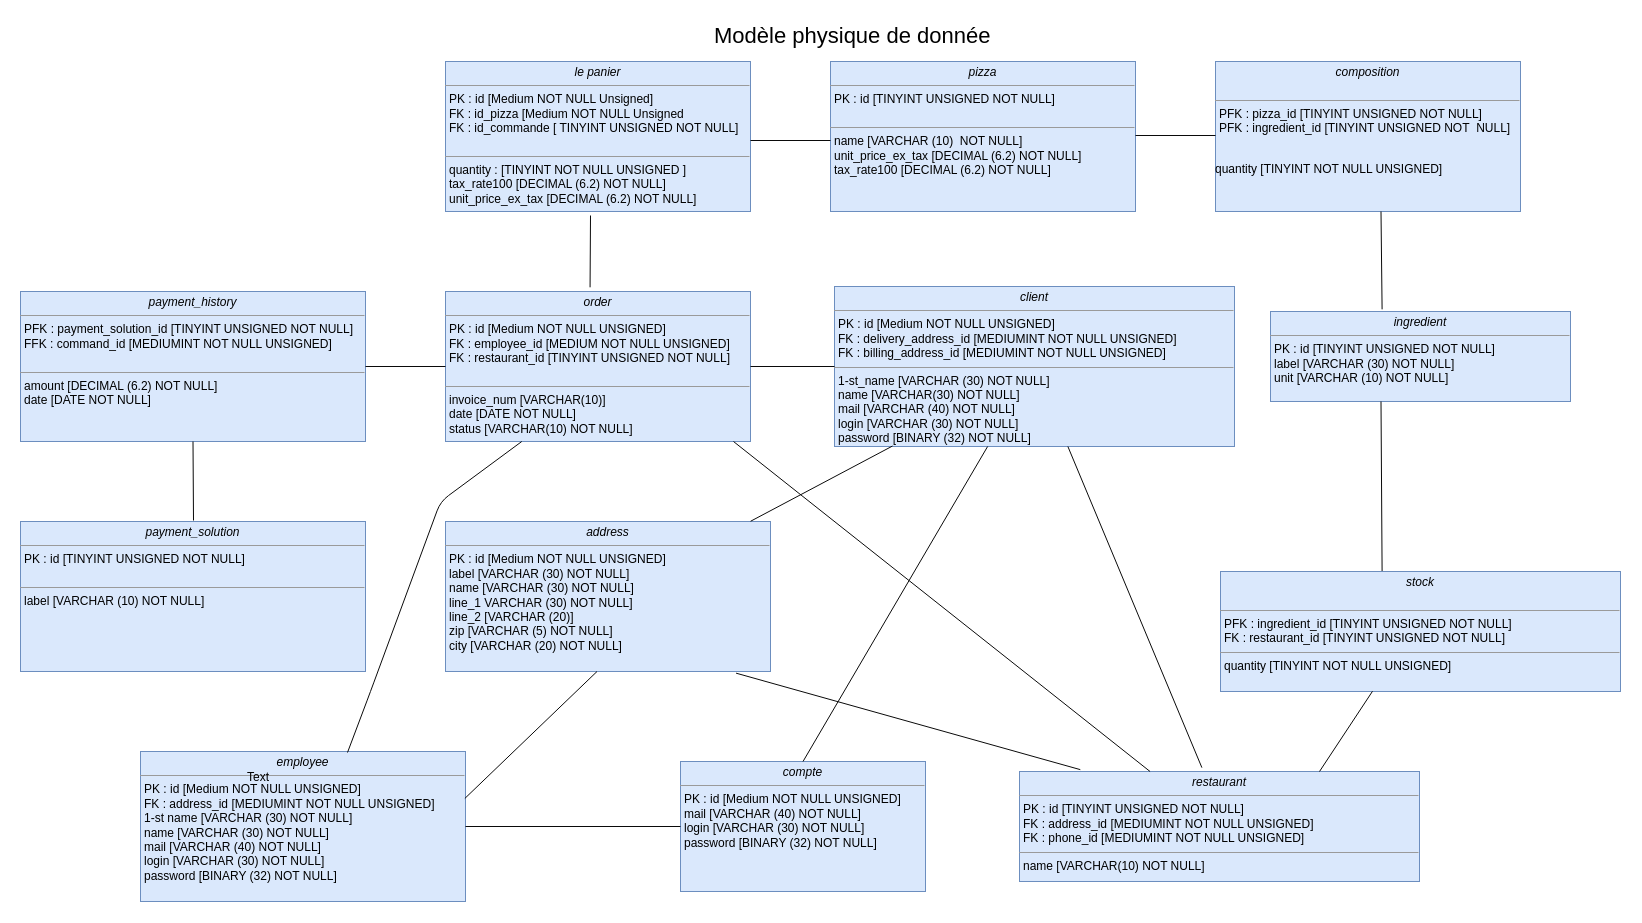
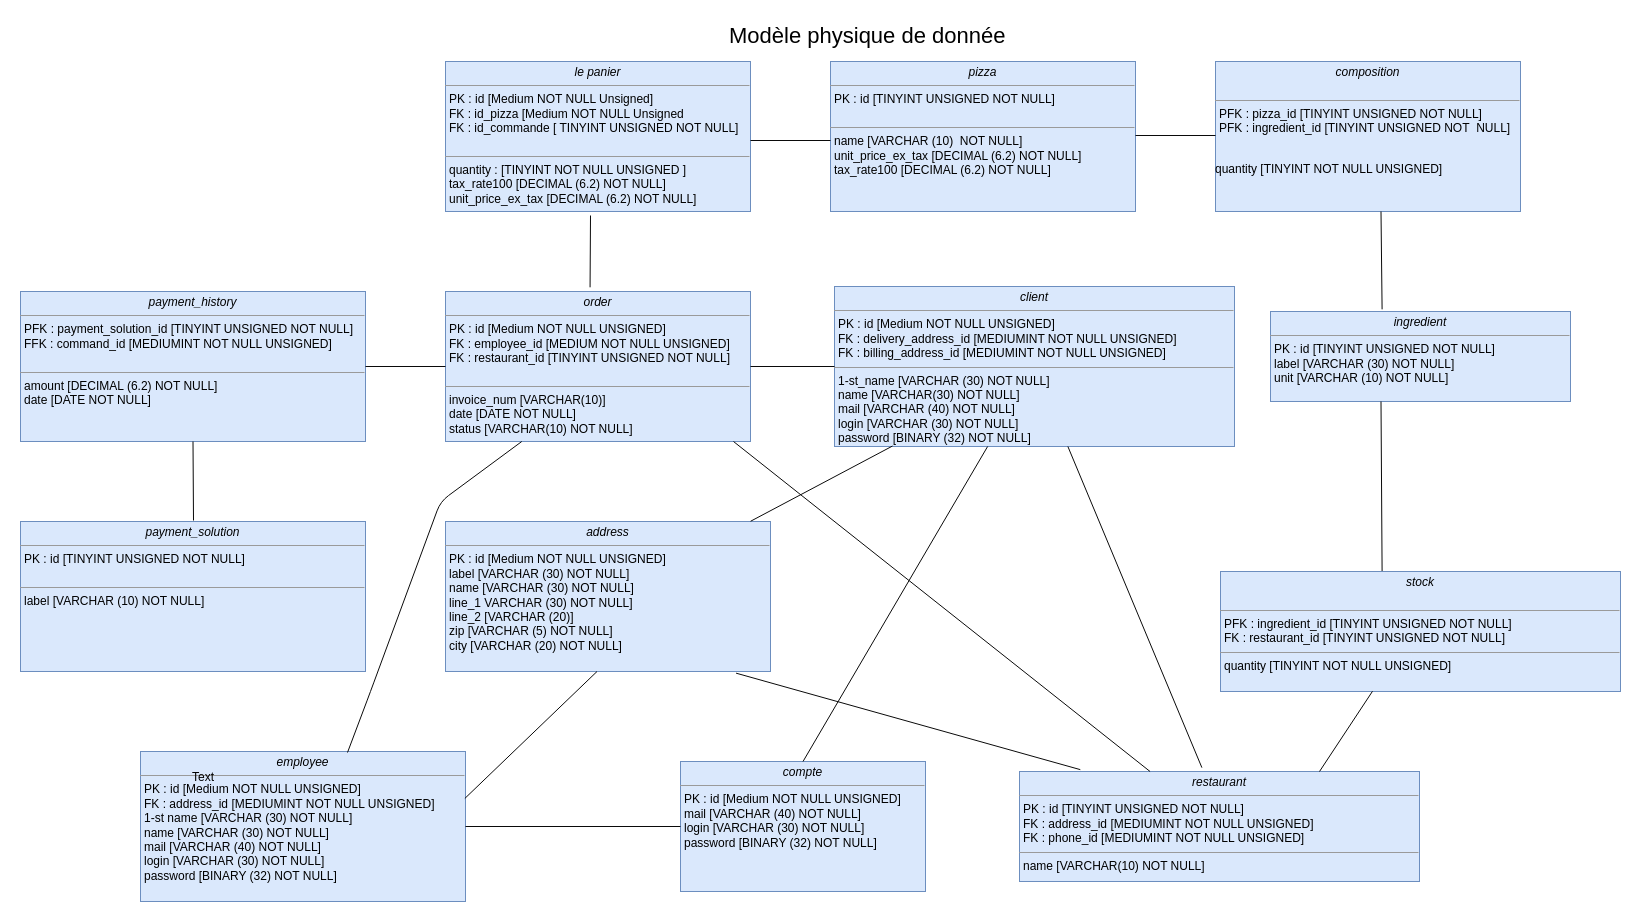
node "Modèle physique de donnée": moved (858, 31) -> (873, 31)
node "Text": moved (266, 778) -> (211, 778)
